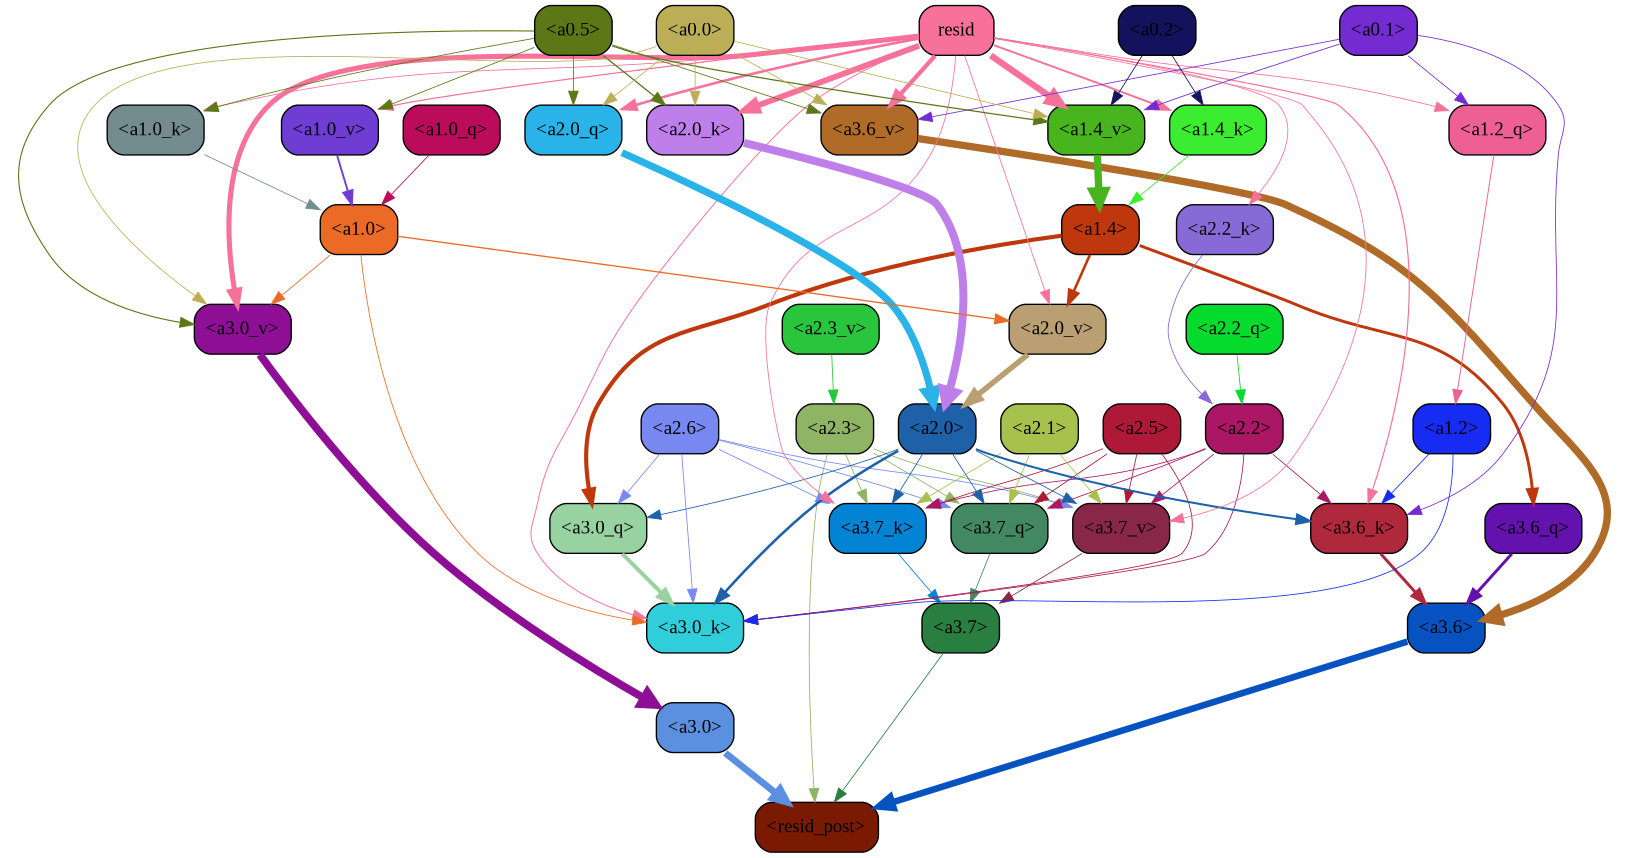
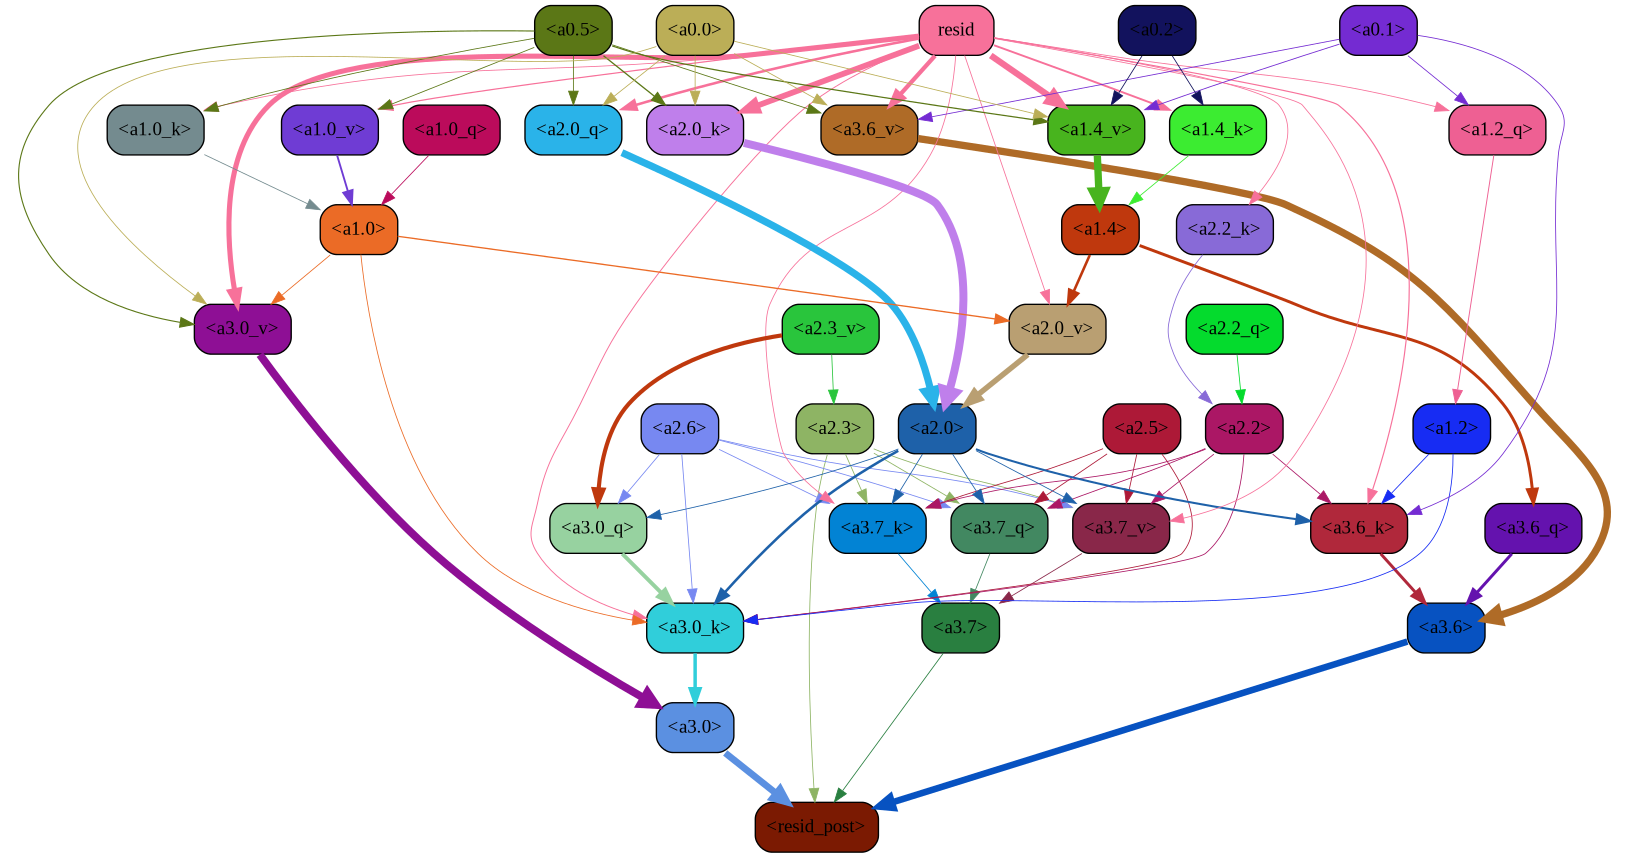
edge "<a1.4>" -> "<a3.0_q>": now "<a2.3_v>" -> "<a3.0_q>"
node "<a2.1>": removed
edge "<a3.0_k>" -> "<a3.0>": added
